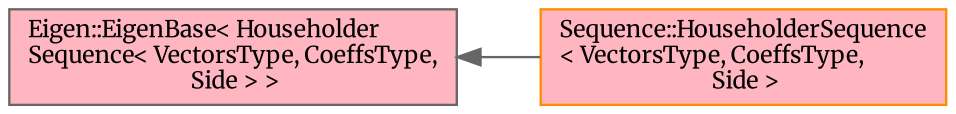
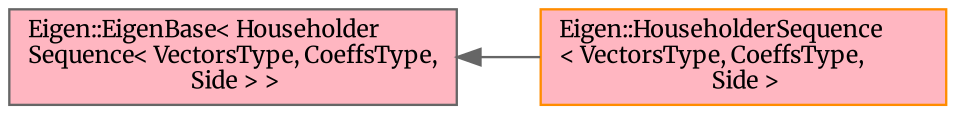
node "Sequence::HouseholderSequence < VectorsType, CoeffsType, Side >": label "Sequence::HouseholderSequence < VectorsType, CoeffsType, Side >" -> "Eigen::HouseholderSequence < VectorsType, CoeffsType, Side >"
